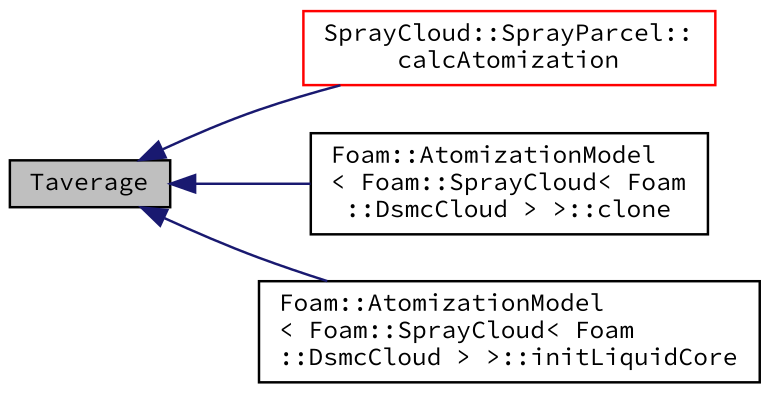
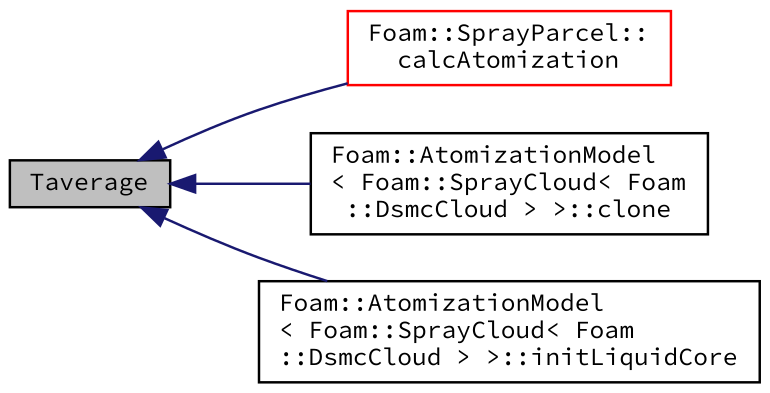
node "SprayCloud::SprayParcel:: calcAtomization": label "SprayCloud::SprayParcel:: calcAtomization" -> "Foam::SprayParcel:: calcAtomization"
